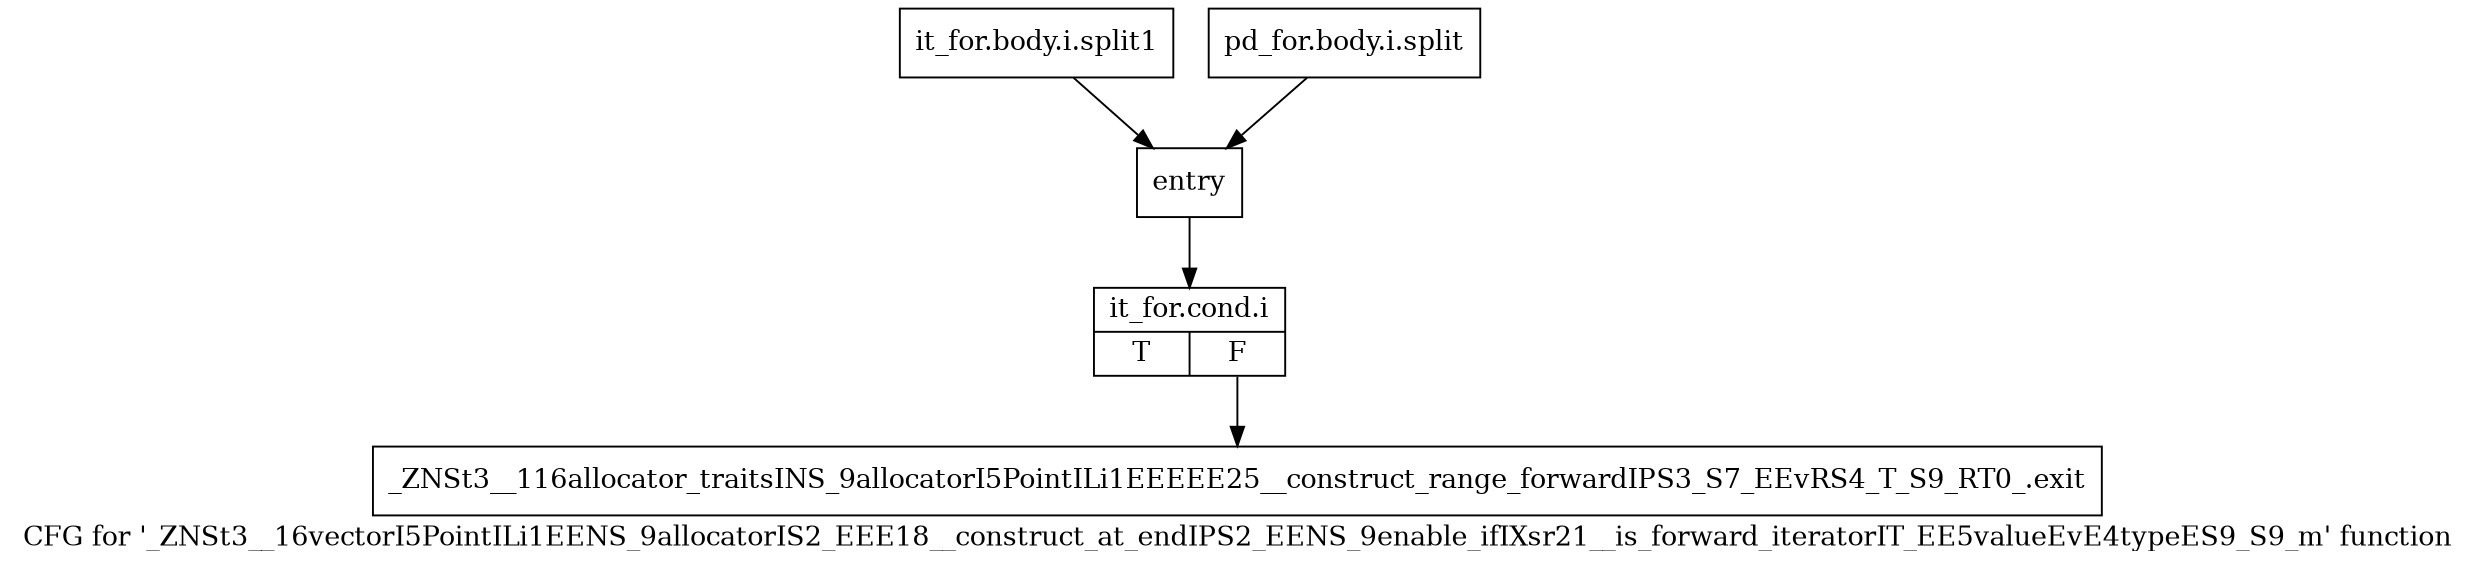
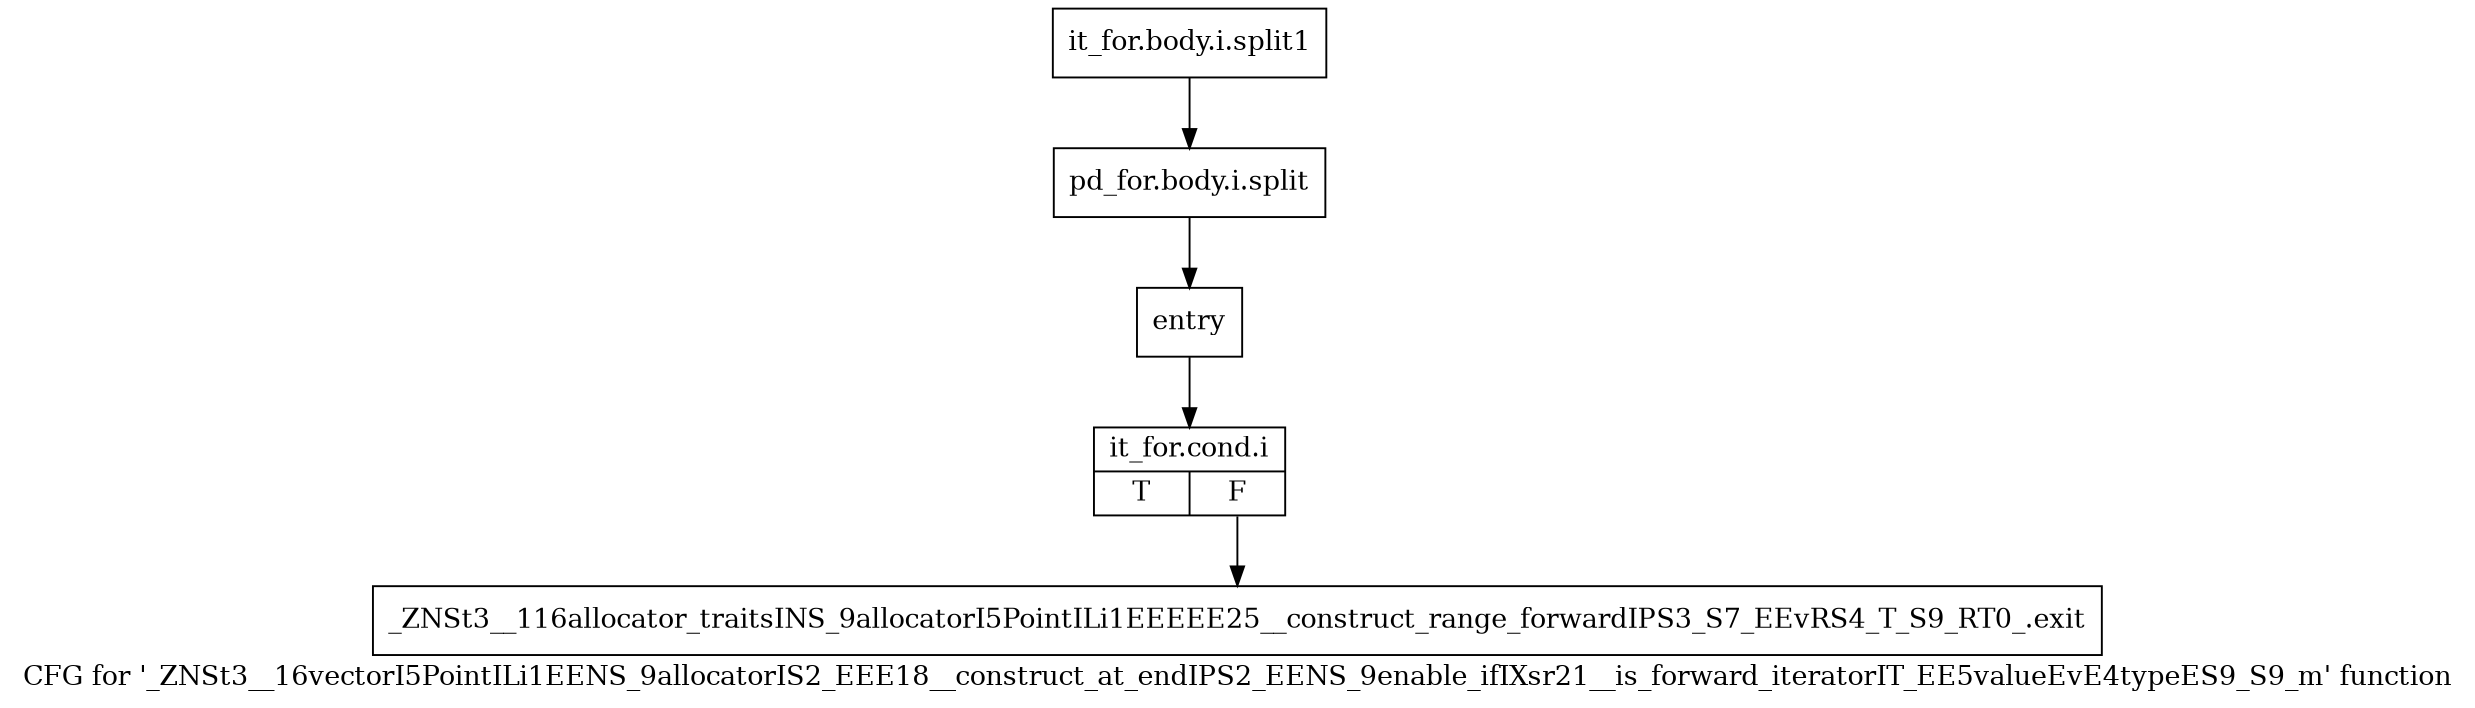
edge "it_for.body.i.split1" -> "entry": now "it_for.body.i.split1" -> "pd_for.body.i.split"
